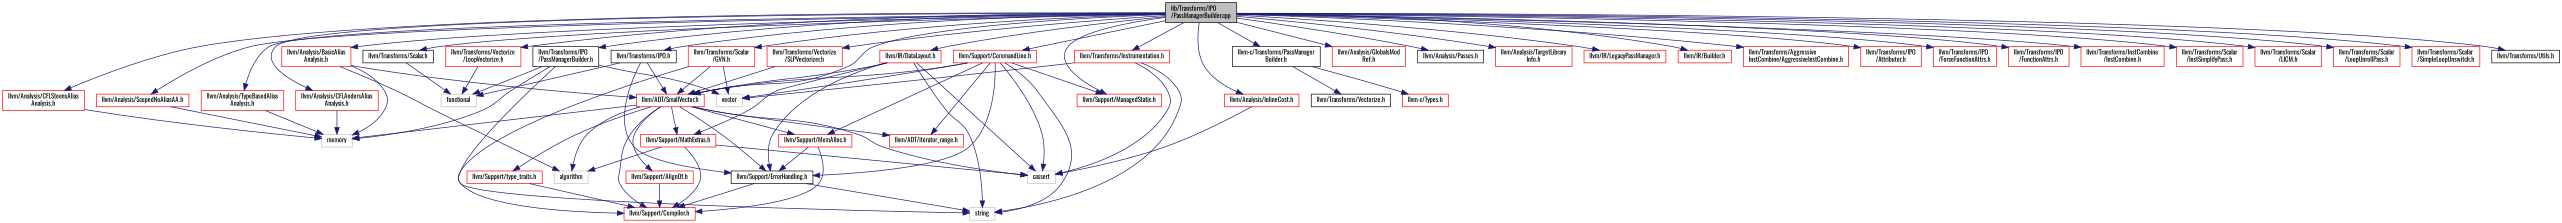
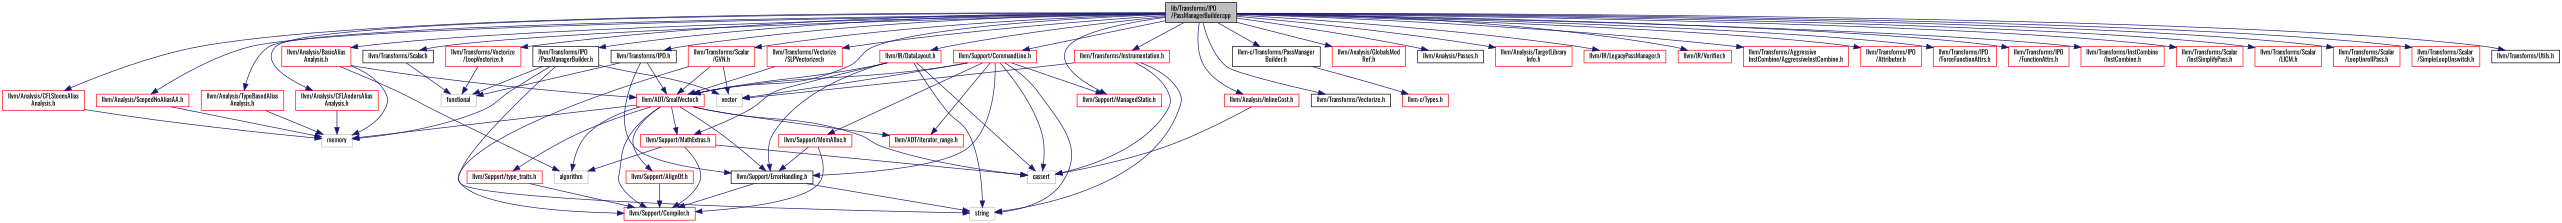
node "llvm/IR/Builder.h": label "llvm/IR/Builder.h" -> "llvm/IR/Verifier.h"
edge "llvm-c/Transforms/PassManager Builder.h" -> "llvm/Transforms/Vectorize.h": now "lib/Transforms/IPO /PassManagerBuilder.cpp" -> "llvm/Transforms/Vectorize.h"
edge "llvm/ADT/SmallVector.h" -> "llvm/Support/MemAlloc.h": removed
